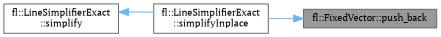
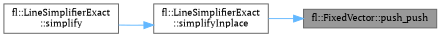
edge "fl::LineSimplifierExact ::simplifyInplace" -> "fl::LineSimplifierExact ::simplify": reversed
node "fl::FixedVector::push_back": label "fl::FixedVector::push_back" -> "fl::FixedVector::push_push"
